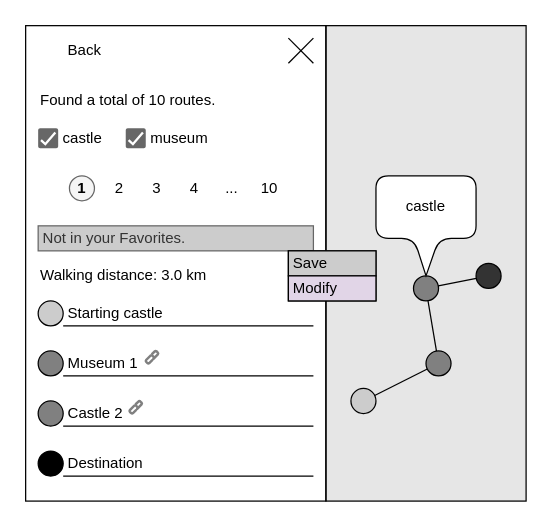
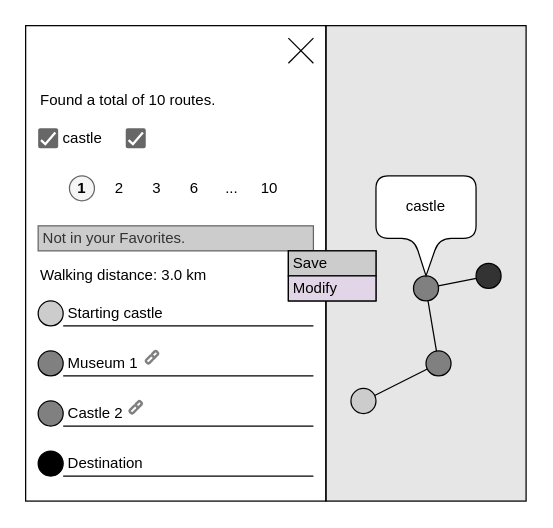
node "Back": removed
node "museum": removed
node "4": label "4" -> "6"
